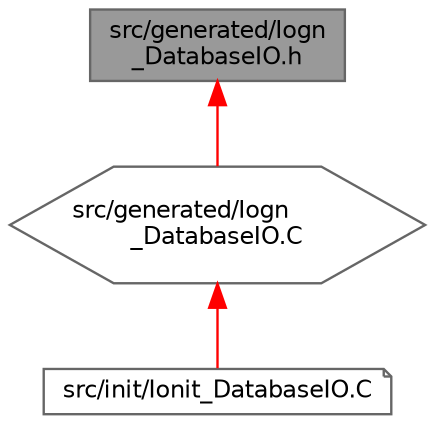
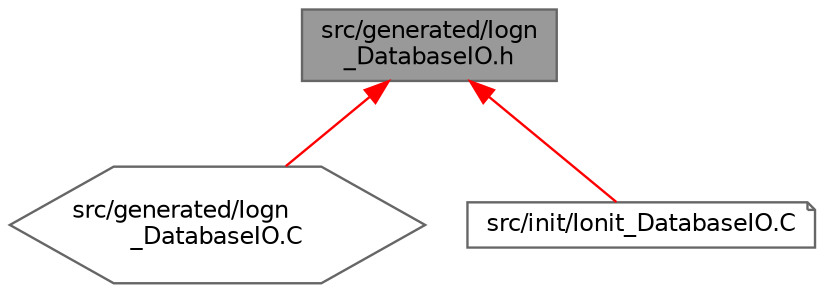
edge "src/init/Ionit_DatabaseIO.C" -> "src/generated/Iogn _DatabaseIO.C": now "src/init/Ionit_DatabaseIO.C" -> "src/generated/Iogn _DatabaseIO.h"
